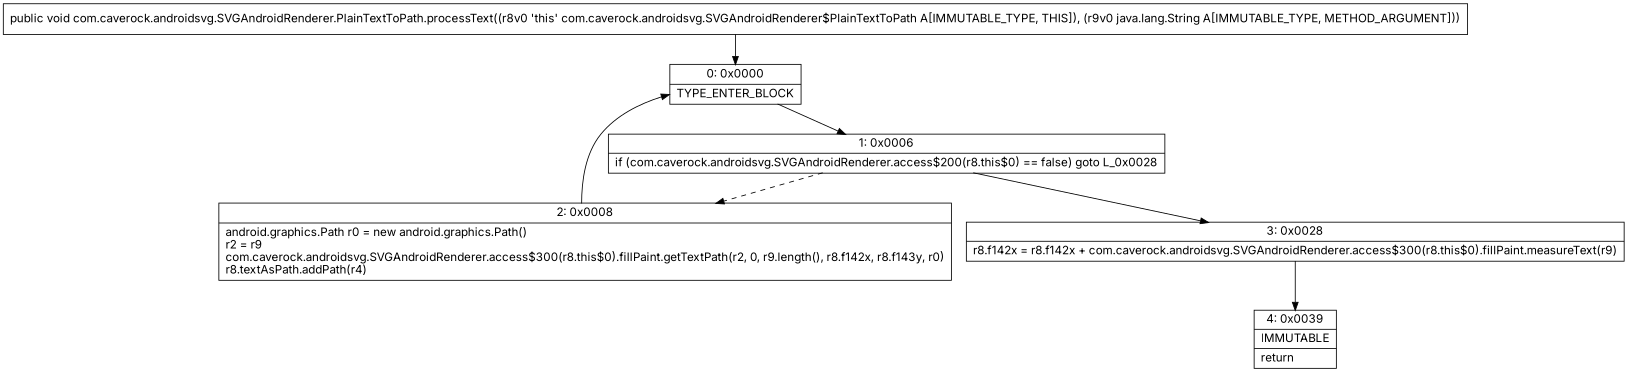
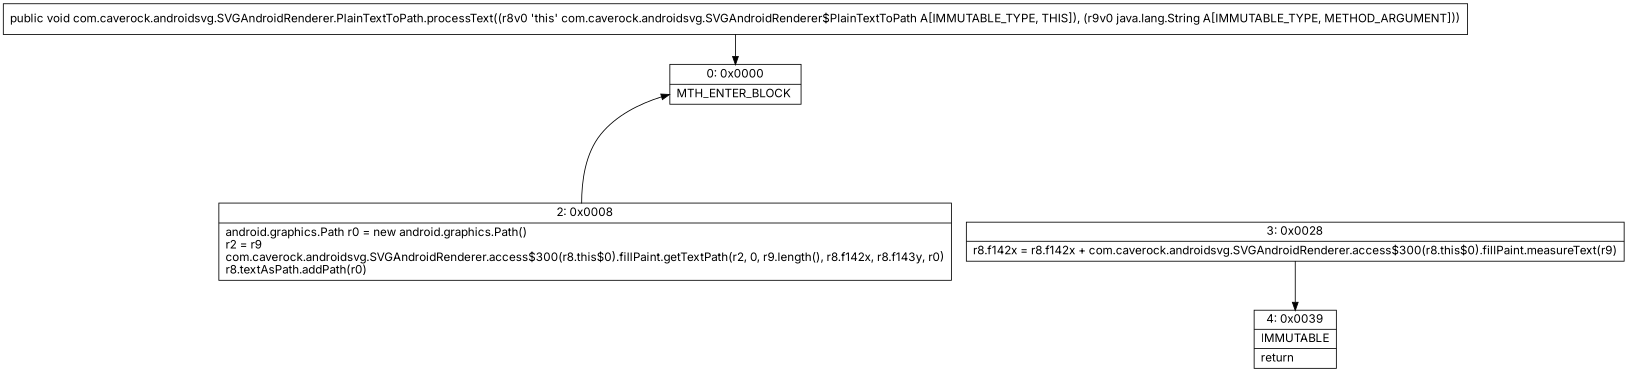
node "0: 0x0000": text "TYPE_ENTER_BLOCK" -> "MTH_ENTER_BLOCK"
node "1: 0x0006": removed
node "2: 0x0008": text "r8.textAsPath.addPath(r4)" -> "r8.textAsPath.addPath(r0)"
